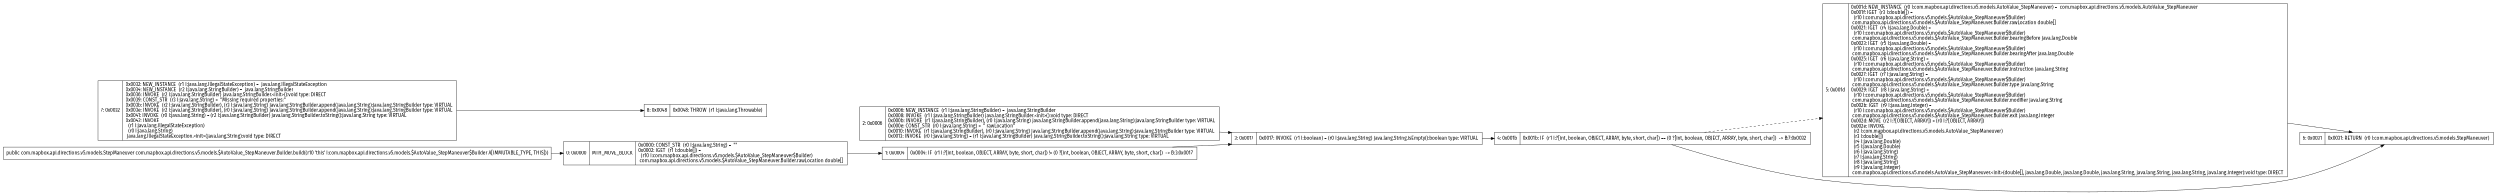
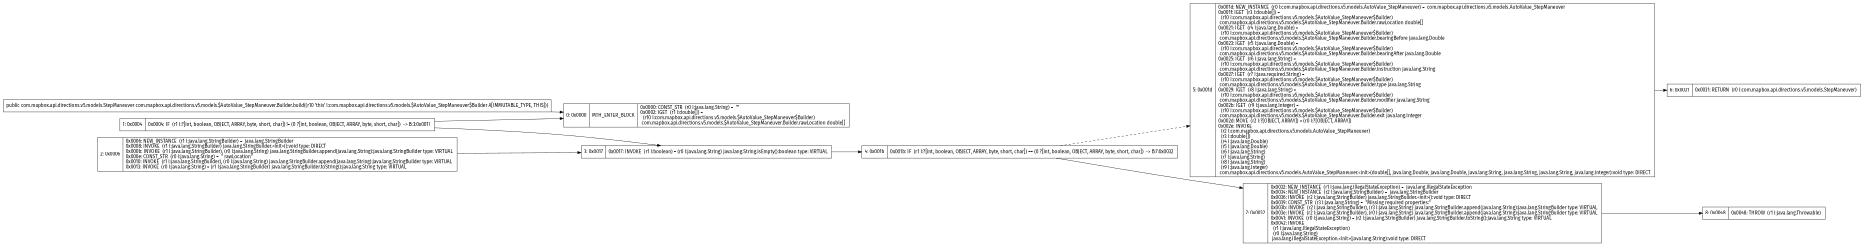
node "5: 0x001d": text "0x0027: IGET  (r7 I:java.lang.String) =" -> "0x0027: IGET  (r7 I:java.required.String) ="
node "0: 0x0000": text "MTH_MOVE_BLOCK" -> "MTH_ENTER_BLOCK"
edge "0: 0x0000" -> "1: 0x0004": reversed
edge "4: 0x001b" -> "6: 0x0031": now "4: 0x001b" -> "7: 0x0032"
